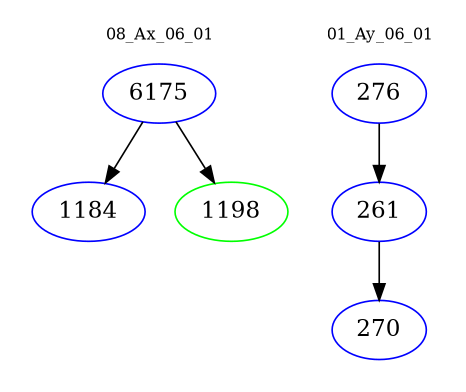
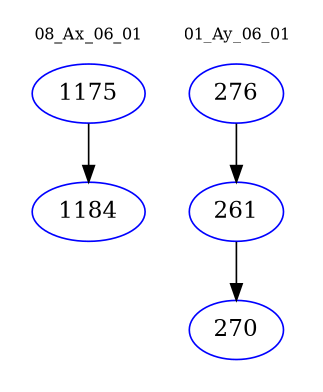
node "6175": label "6175" -> "1175"
node "1198": removed
